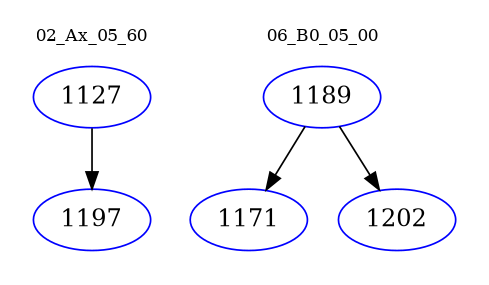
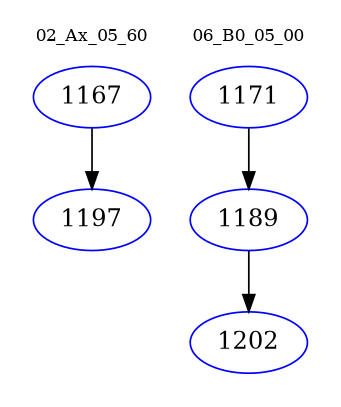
node "1127": label "1127" -> "1167"
edge "1189" -> "1171": reversed
